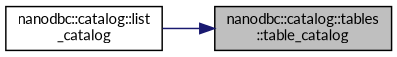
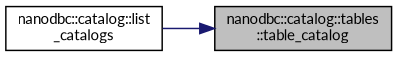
node "nanodbc::catalog::list _catalog": label "nanodbc::catalog::list _catalog" -> "nanodbc::catalog::list _catalogs"
